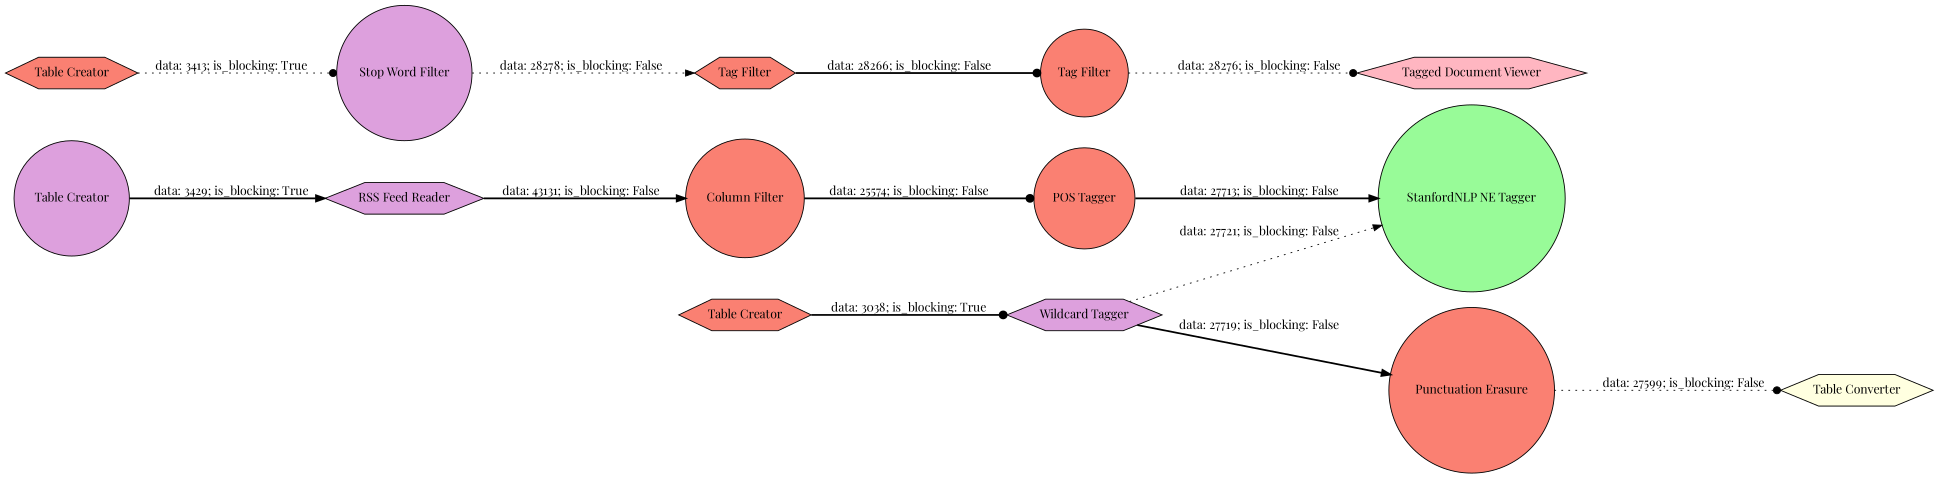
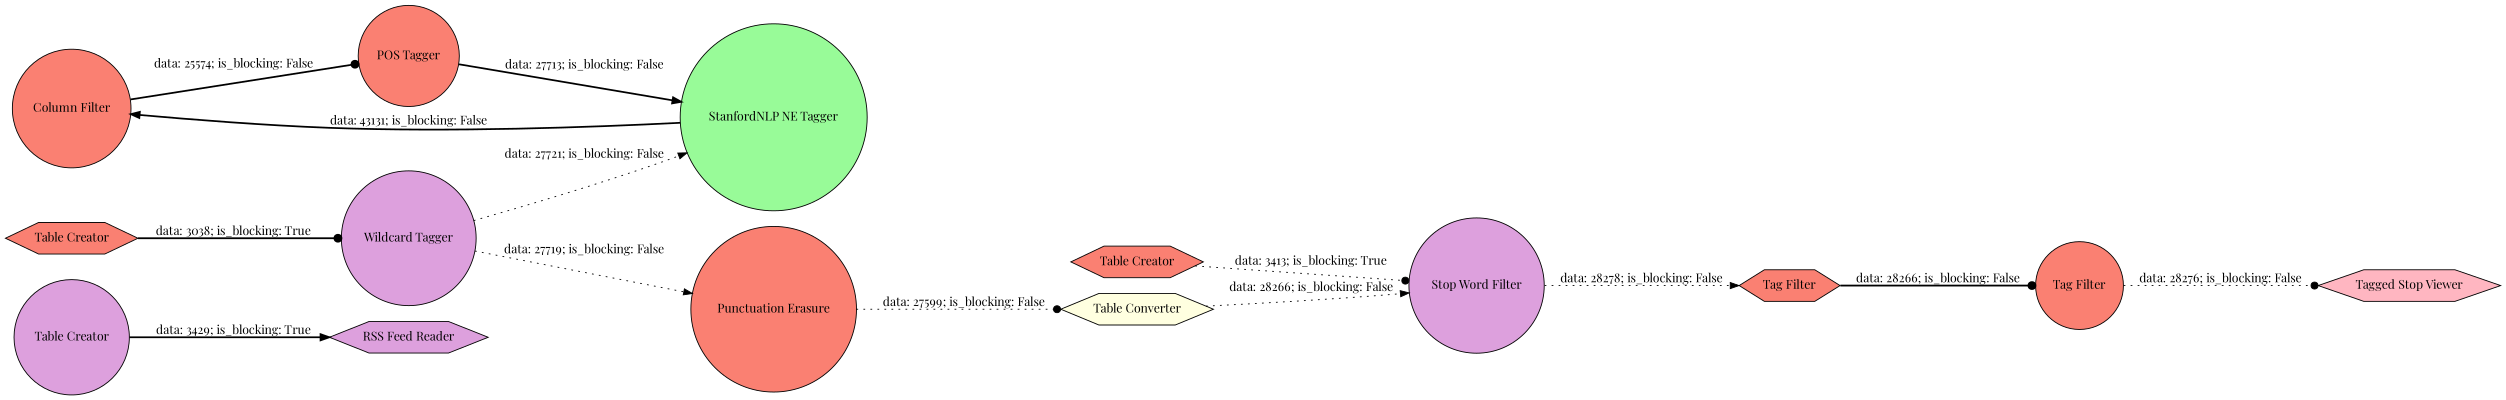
node "Tagged Document Viewer": label "Tagged Document Viewer" -> "Tagged Stop Viewer"
edge "RSS Feed Reader" -> "Column Filter": now "StanfordNLP NE Tagger" -> "Column Filter"
edge "Table Converter" -> "Stop Word Filter": added, label "data: 28266; is_blocking: False"
node "Wildcard Tagger": shape hexagon -> circle
edge "Wildcard Tagger" -> "Punctuation Erasure": style bold -> dotted
